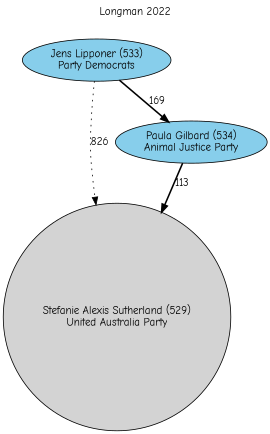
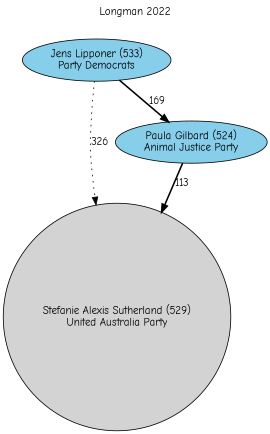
edge "Jens Lipponer (533) Party Democrats" -> "Stefanie Alexis Sutherland (529) United Australia Party": label "826" -> "326"
node "Paula Gilbard (534) Animal Justice Party": label "Paula Gilbard (534) Animal Justice Party" -> "Paula Gilbard (524) Animal Justice Party"
